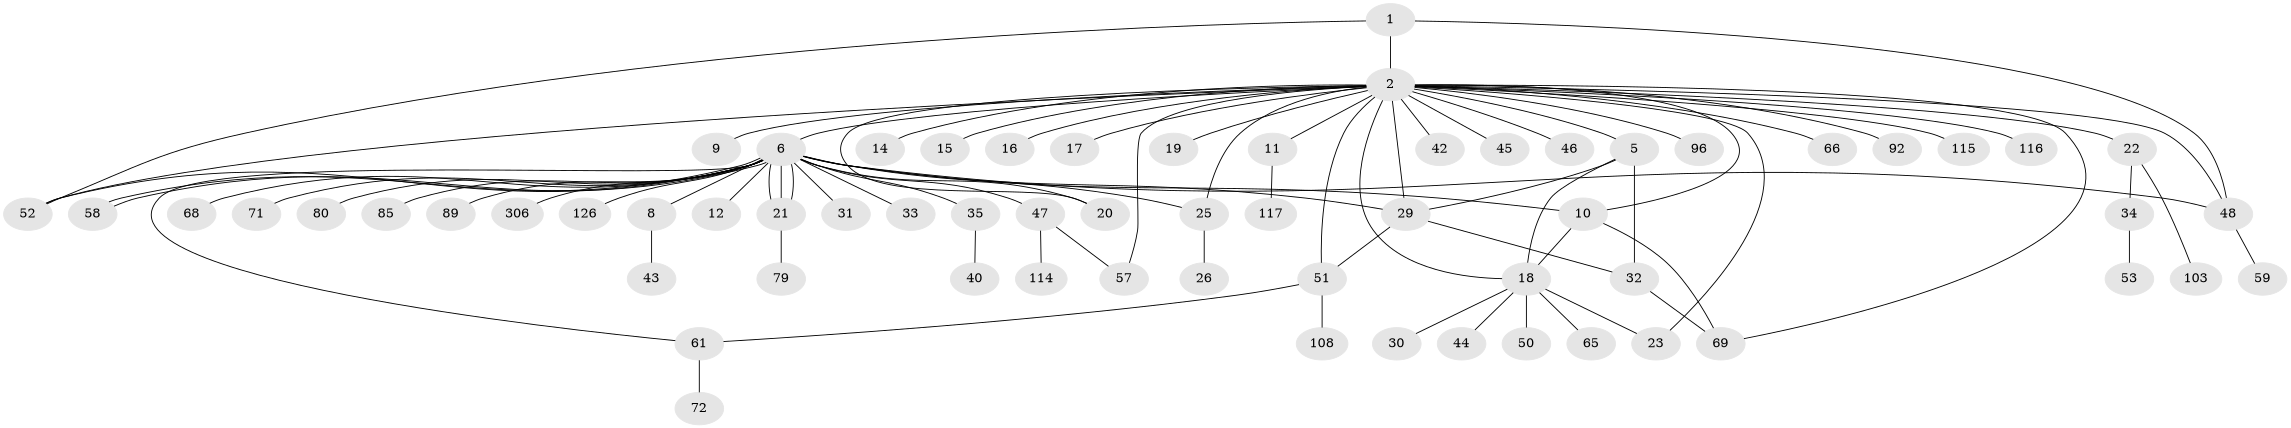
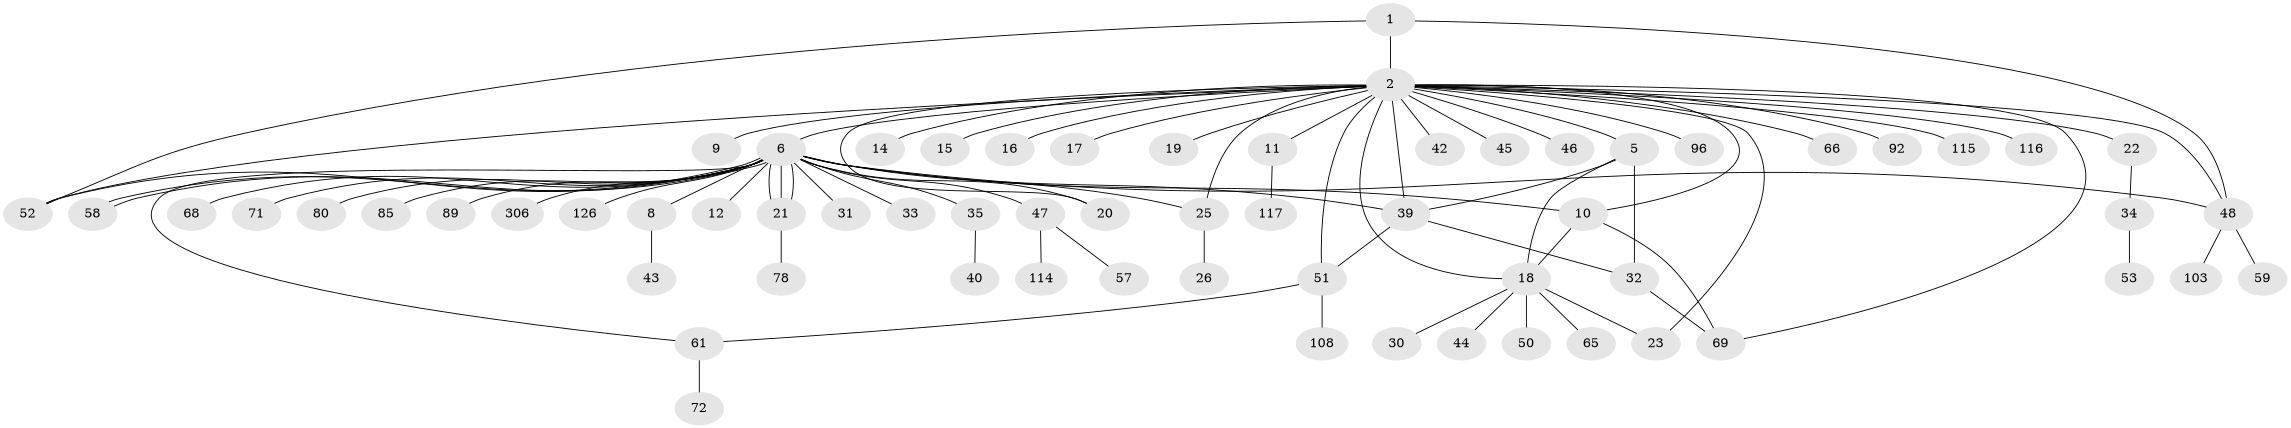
edge "2" -- "57": removed
edge "22" -- "103": now "48" -- "103"
node "29": label "29" -> "39"
node "79": label "79" -> "78"
